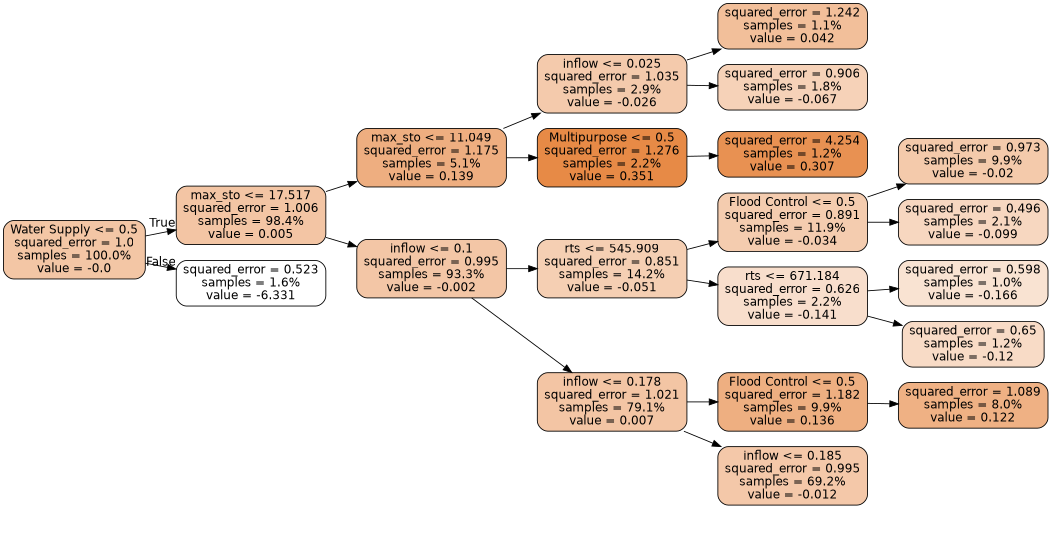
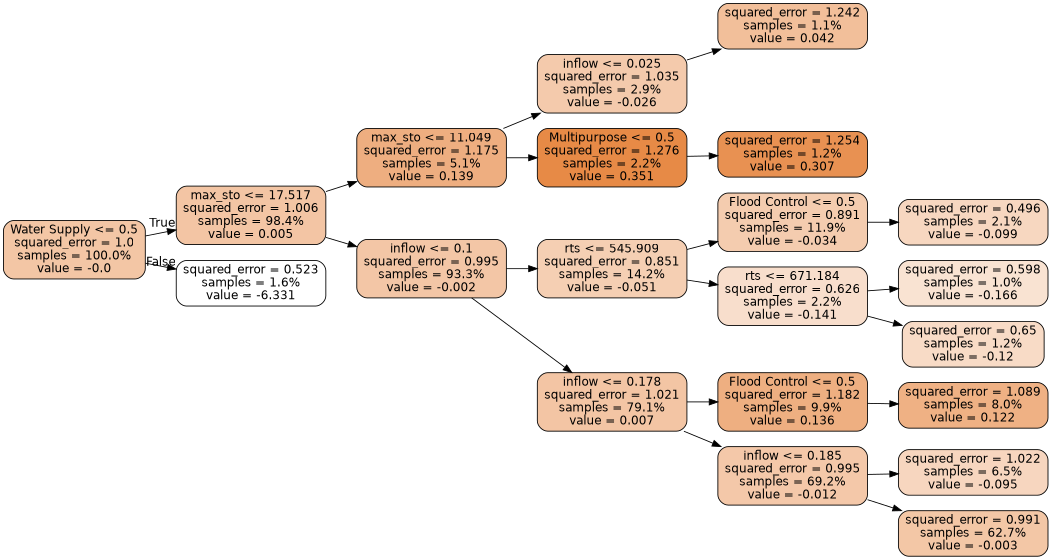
node "squared_error = 0.906 samples = 1.8% value = -0.067": removed
node "squared_error = 4.254 samples = 1.2% value = 0.307": label "squared_error = 4.254 samples = 1.2% value = 0.307" -> "squared_error = 1.254 samples = 1.2% value = 0.307"
node "squared_error = 0.973 samples = 9.9% value = -0.02": removed
node "squared_error = 1.022 samples = 6.5% value = -0.095": added
node "squared_error = 0.991 samples = 62.7% value = -0.003": added
